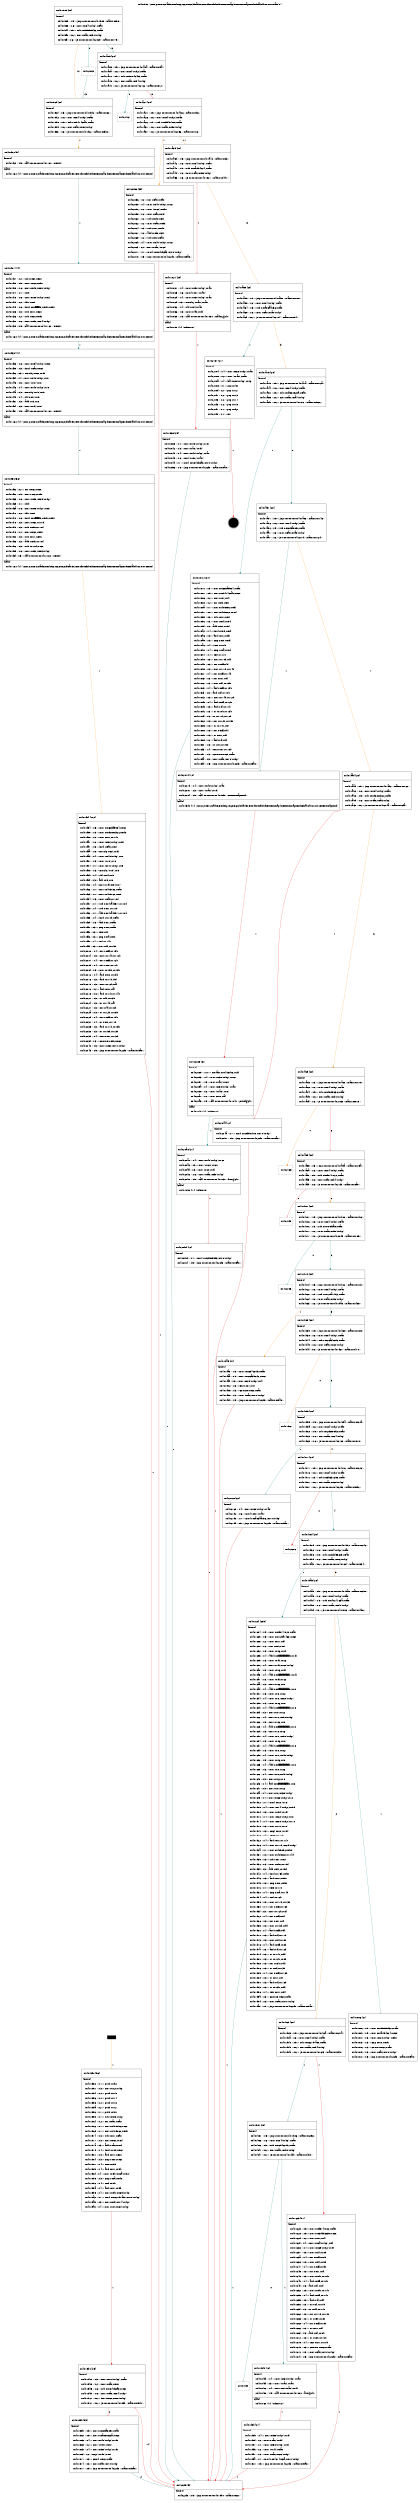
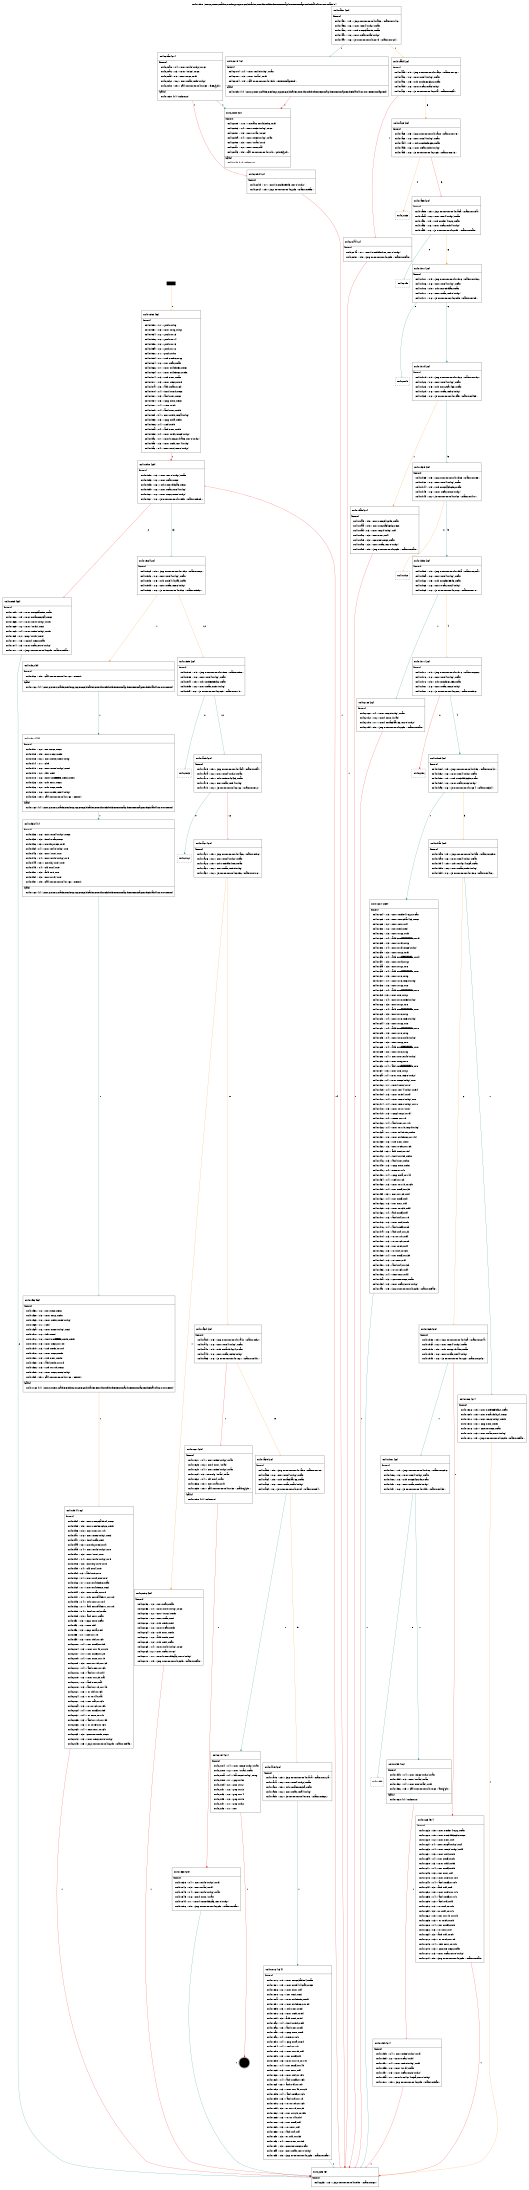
edge "0x4020c9" -> "0x4019cd [28]": now "0x4019b0 [29]" -> "0x4019cd [28]"
edge "0x401a75 [28]" -> "0x401a91 [28]": removed, label "8"
edge "0x402089 [31]" -> "0x4020a8 [21]": reversed
edge "0x401ae5 [28]" -> "0x4021f9": color red -> teal
edge "0x401e06 [27]" -> "0x4022f8 [5]": added, label "1"
